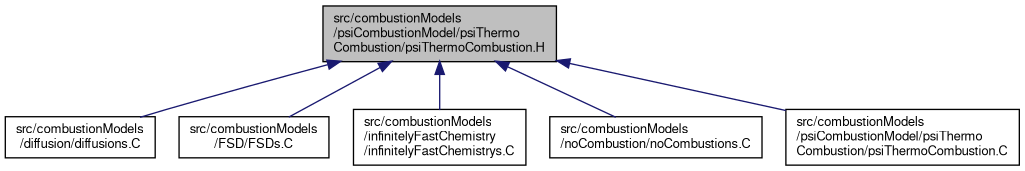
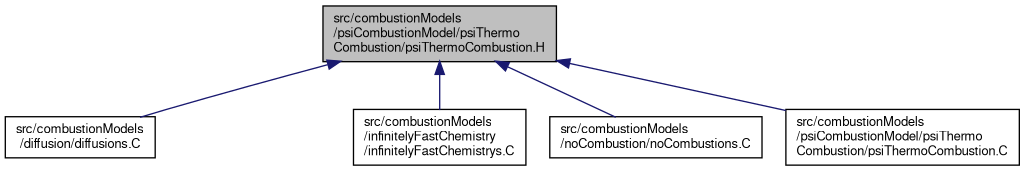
node "src/combustionModels /FSD/FSDs.C": removed
